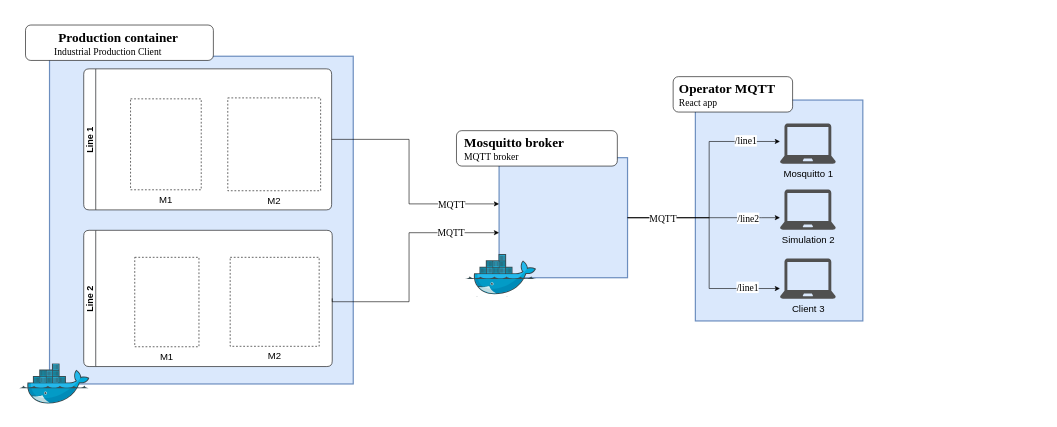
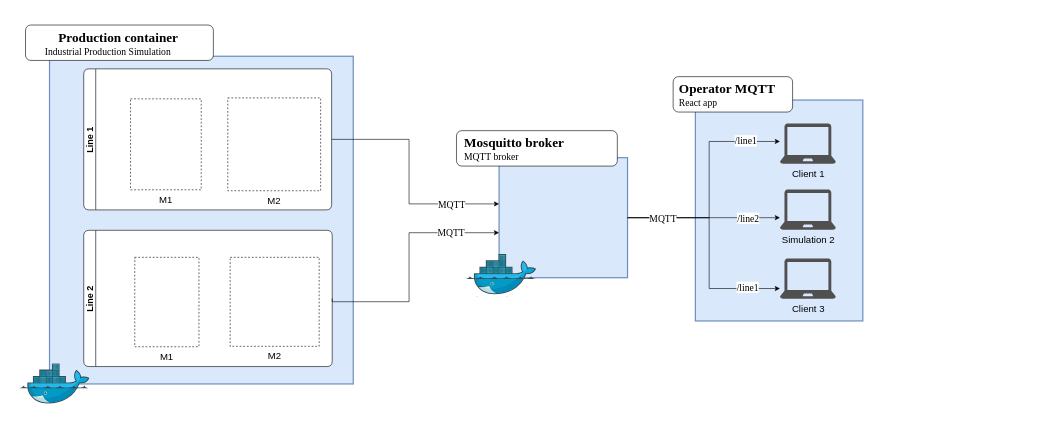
node "Industrial Production Client": label "Industrial Production Client" -> "Industrial Production Simulation"
node "Mosquitto 1": label "Mosquitto 1" -> "Client 1"
